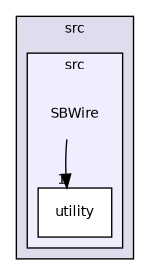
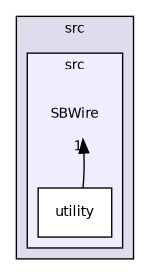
edge "SBWire" -> "utility": reversed
